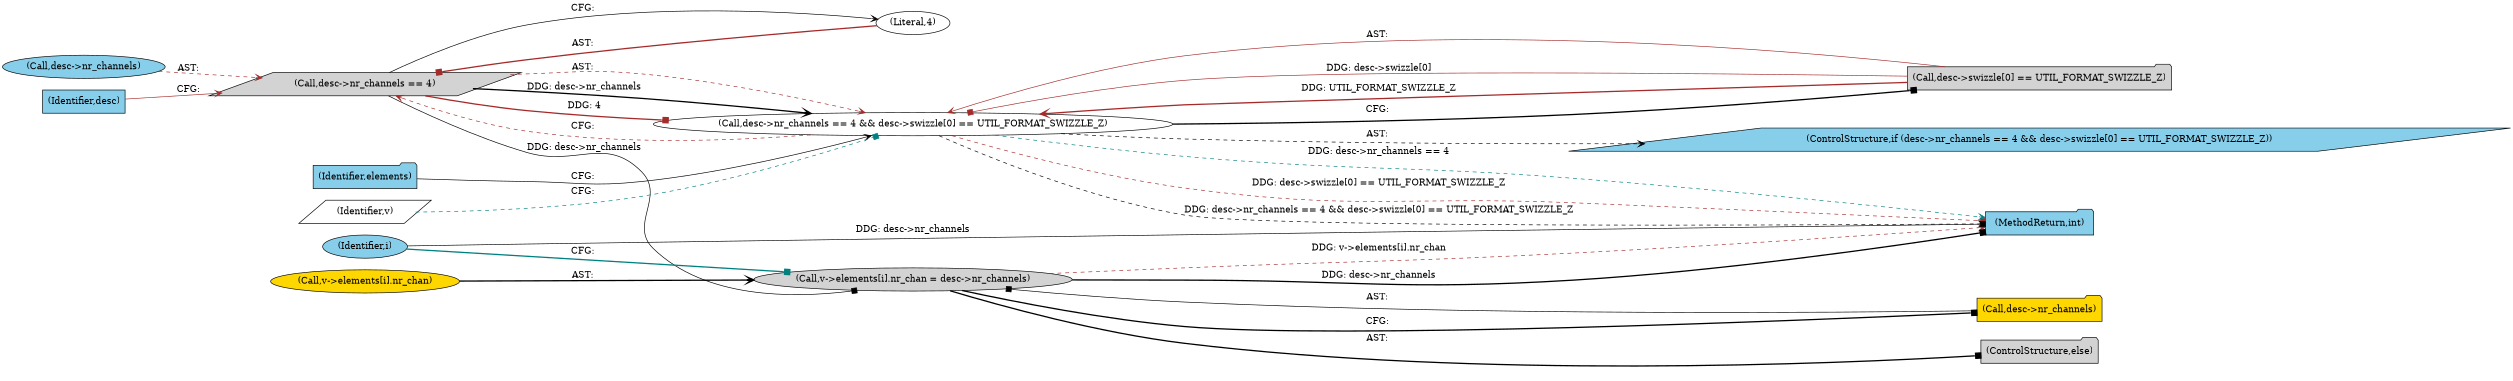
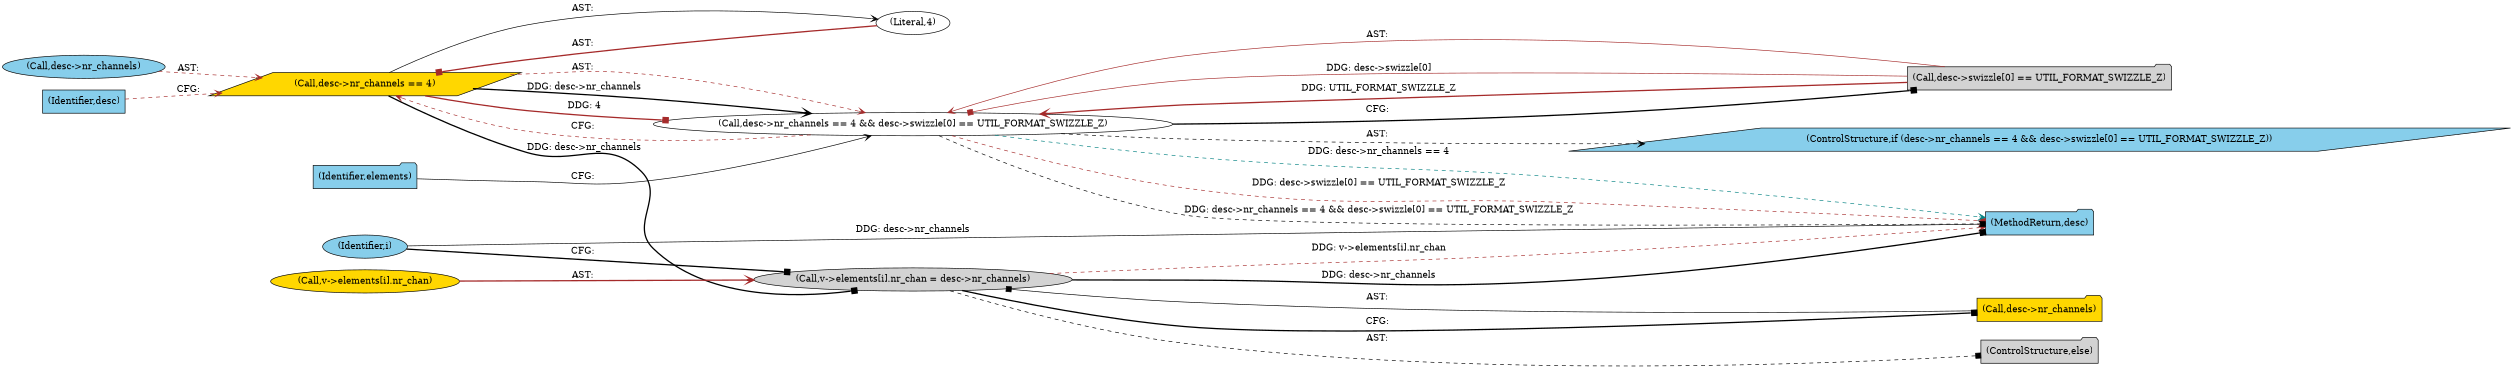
edge "(Call,desc->nr_channels == 4)" -> "(Literal,4)": label "CFG: " -> "AST: "
node "(Call,desc->nr_channels == 4)": fillcolor lightgrey -> gold
edge "(Identifier,desc)" -> "(Call,desc->nr_channels == 4)": style solid -> dashed
edge "(Call,desc->nr_channels == 4)" -> "(Call,v->elements[i].nr_chan = desc->nr_channels)": style solid -> bold
node "(Identifier,v)": removed
node "(MethodReturn,int)": label "(MethodReturn,int)" -> "(MethodReturn,desc)"
edge "(Identifier,i)" -> "(Call,v->elements[i].nr_chan = desc->nr_channels)": color teal -> black
edge "(Call,v->elements[i].nr_chan)" -> "(Call,v->elements[i].nr_chan = desc->nr_channels)": color black -> brown
edge "(Call,v->elements[i].nr_chan = desc->nr_channels)" -> "(ControlStructure,else)": style bold -> dashed
